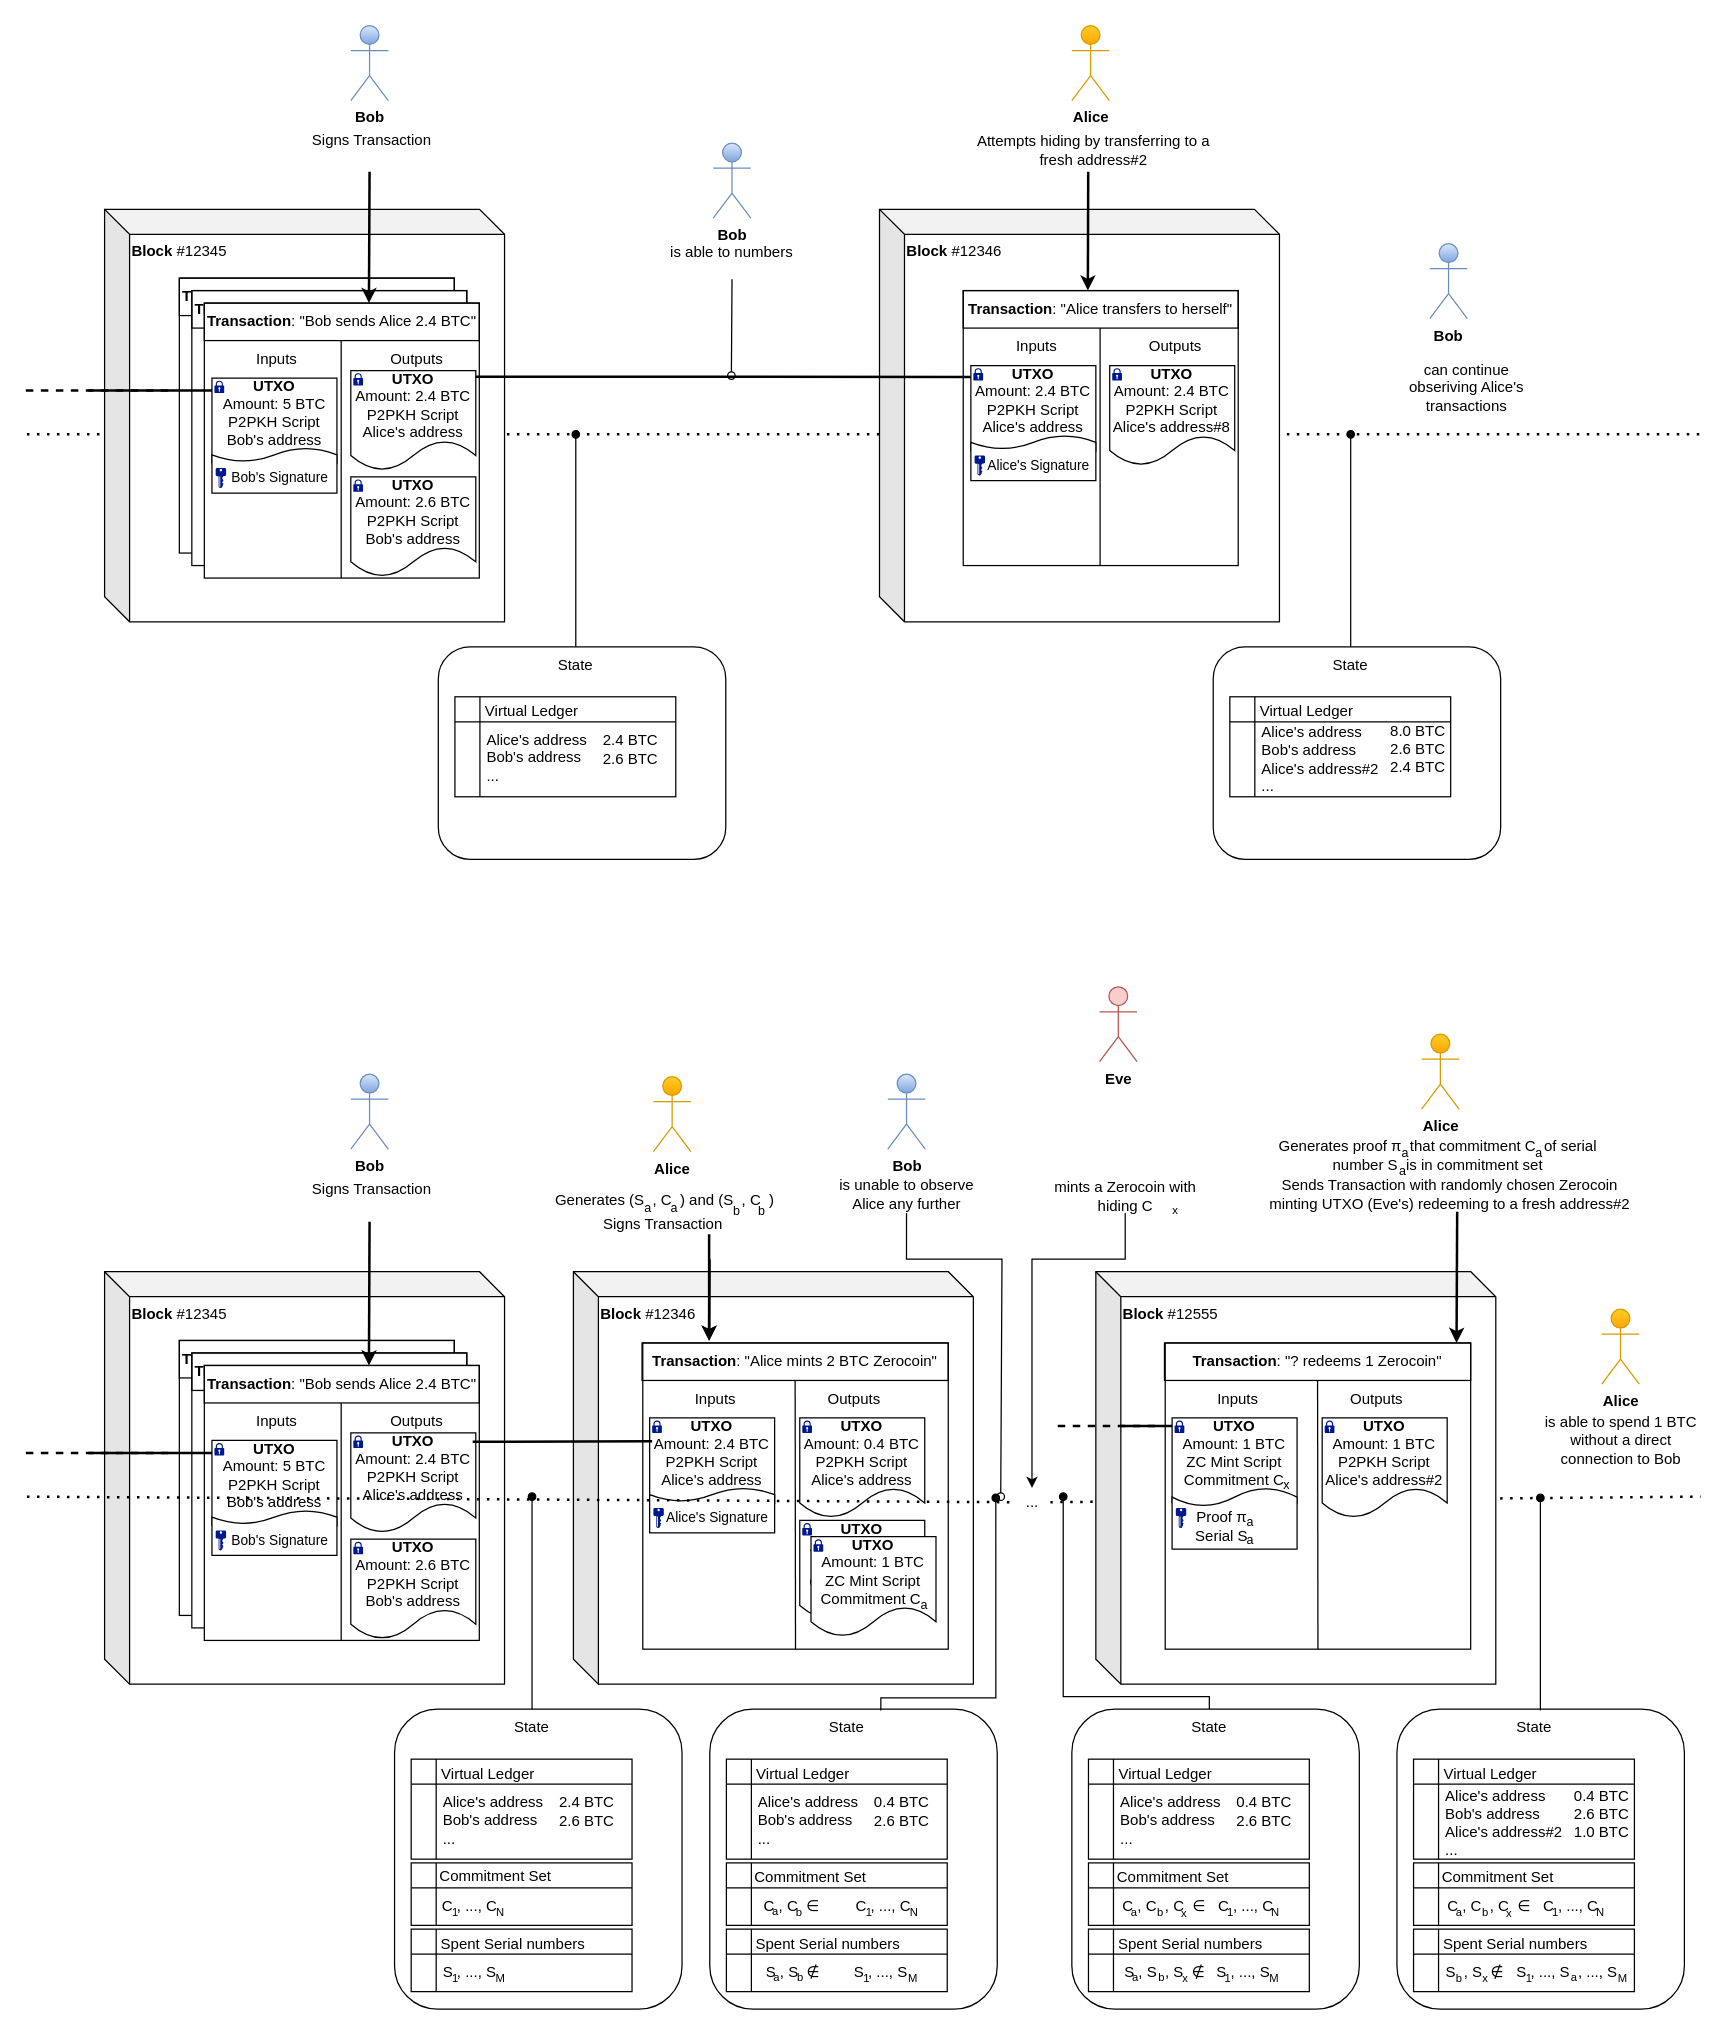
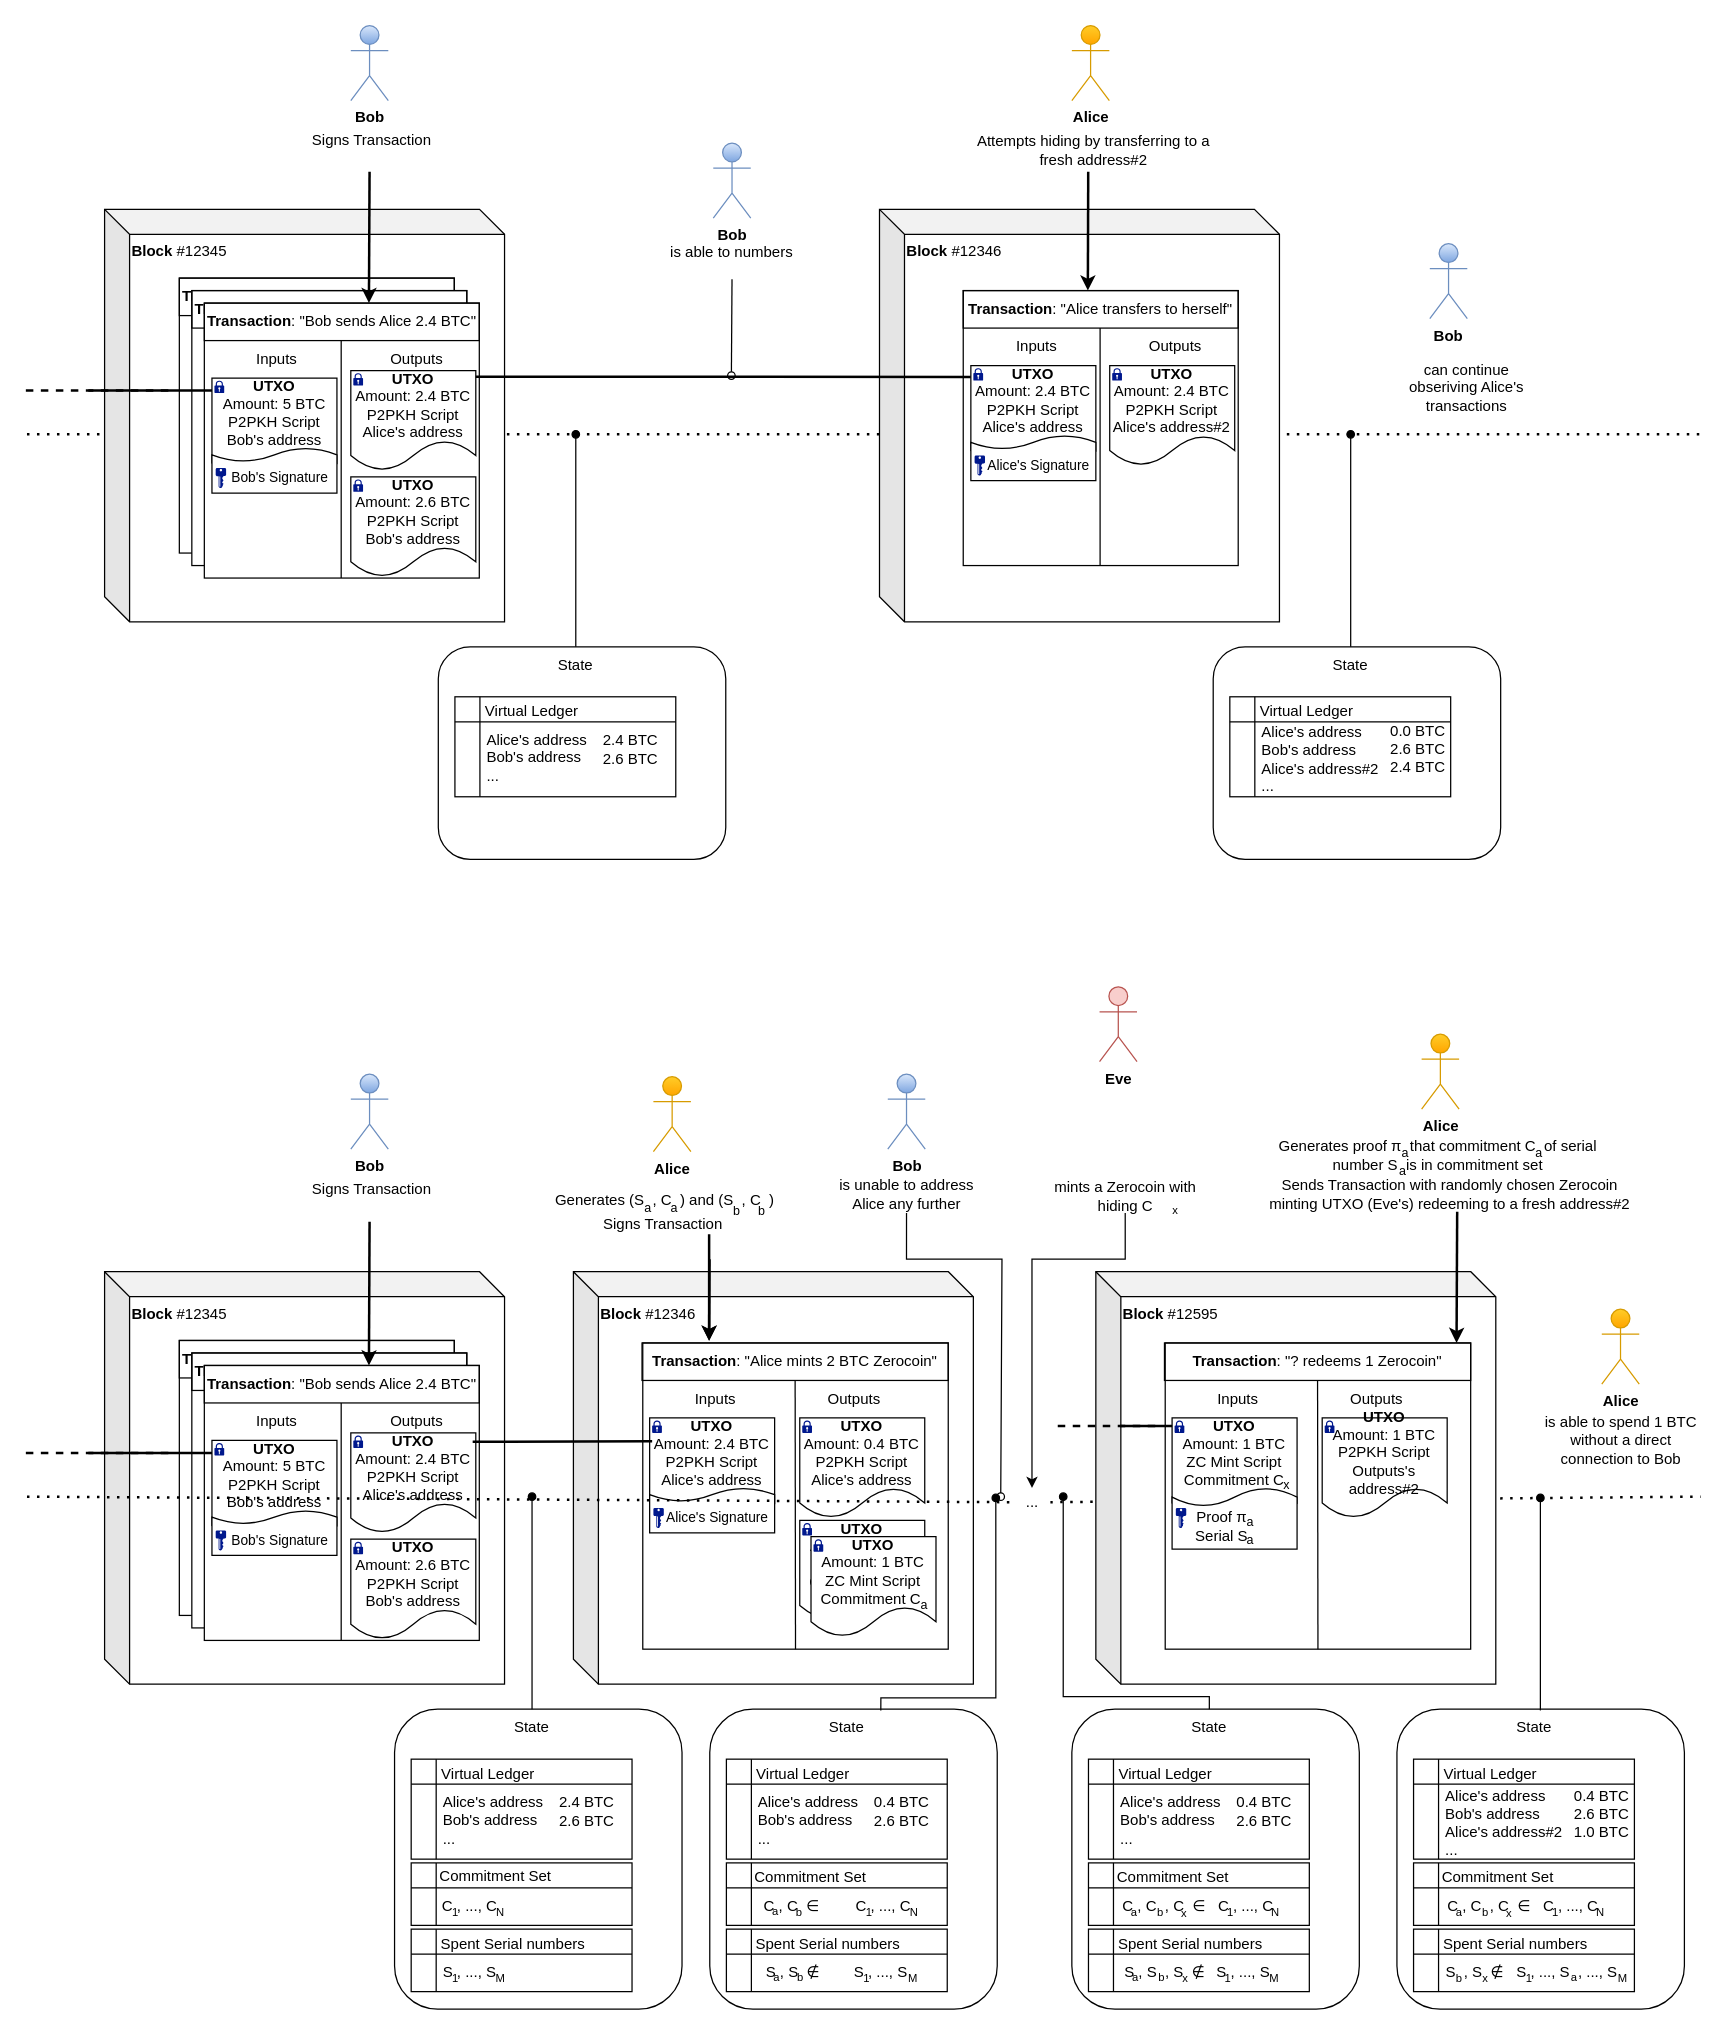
node "UTXO Amount: 2.4 BTC P2PKH Script Alice's address#8": label "UTXO Amount: 2.4 BTC P2PKH Script Alice's address#8" -> "UTXO Amount: 2.4 BTC P2PKH Script Alice's address#2"
node "8.0 BTC 2.6 BTC 2.4 BTC": label "8.0 BTC 2.6 BTC 2.4 BTC" -> "0.0 BTC 2.6 BTC 2.4 BTC"
node "is unable to observe Alice any further": label "is unable to observe Alice any further" -> "is unable to address Alice any further"
node "Block #12555": label "Block #12555" -> "Block #12595"
node "UTXO Amount: 1 BTC P2PKH Script Alice's address#2": label "UTXO Amount: 1 BTC P2PKH Script Alice's address#2" -> "UTXO Amount: 1 BTC P2PKH Script Outputs's address#2"
